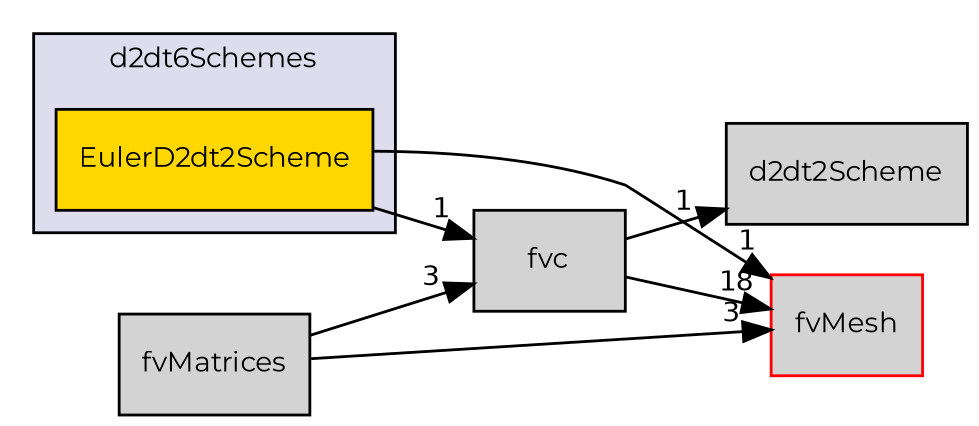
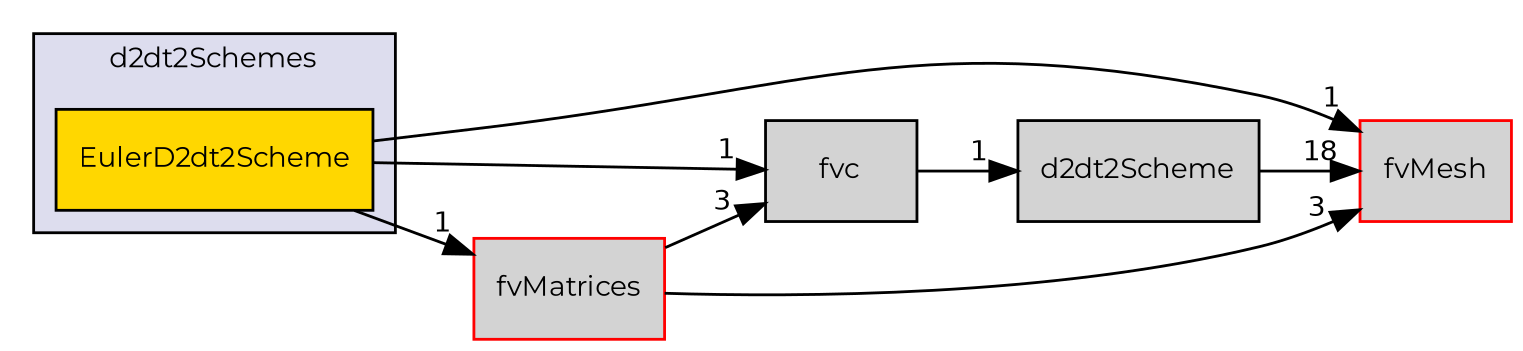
cluster "d2dt6Schemes": label "d2dt6Schemes" -> "d2dt2Schemes"
edge "EulerD2dt2Scheme" -> "fvMatrices": added
edge "fvc" -> "fvMesh": now "d2dt2Scheme" -> "fvMesh"
node "fvMatrices": color black -> red
